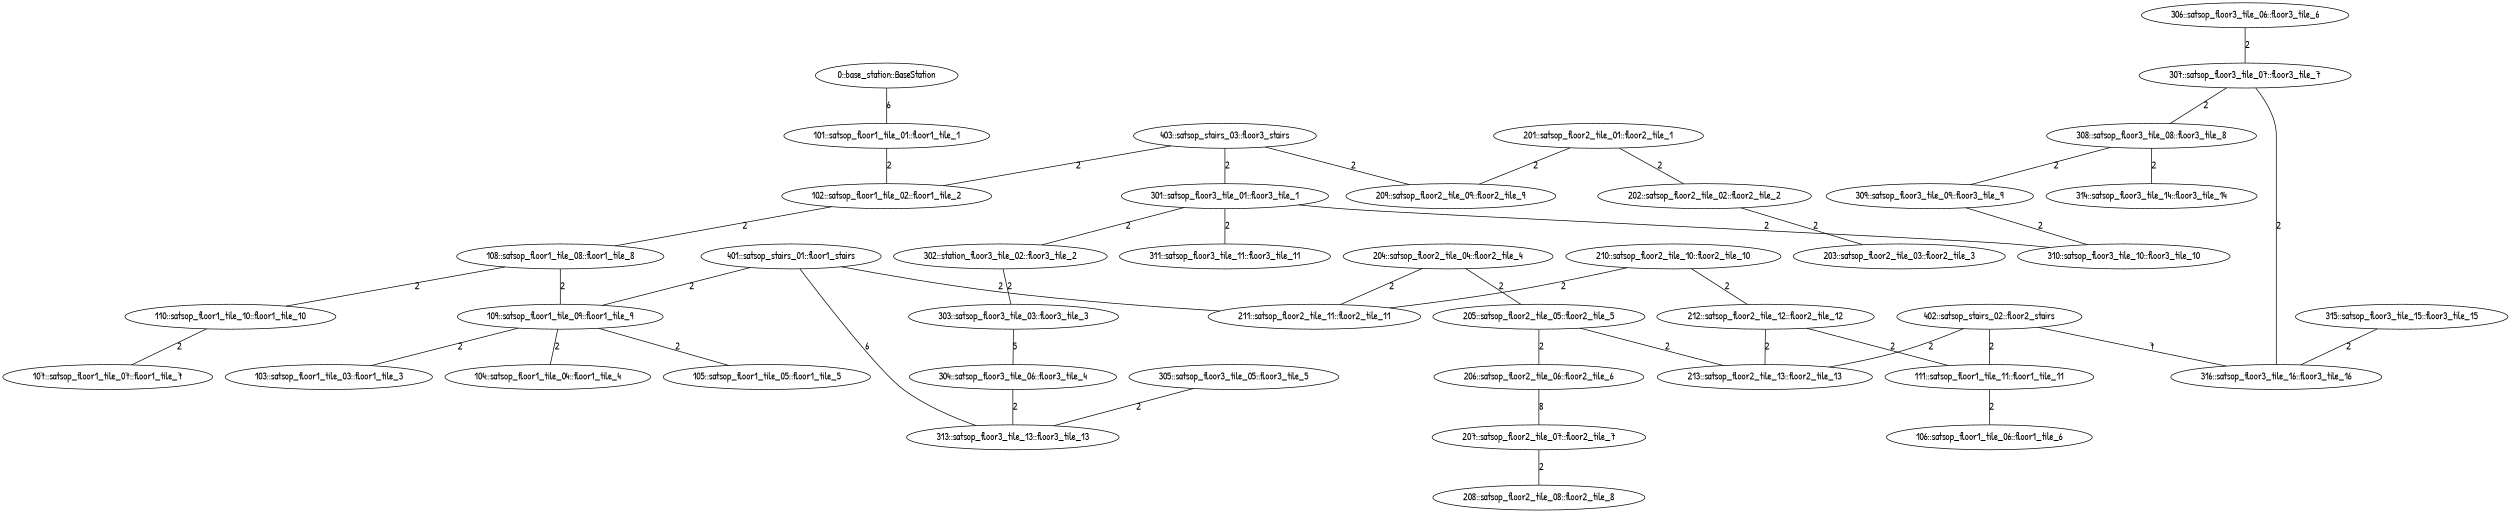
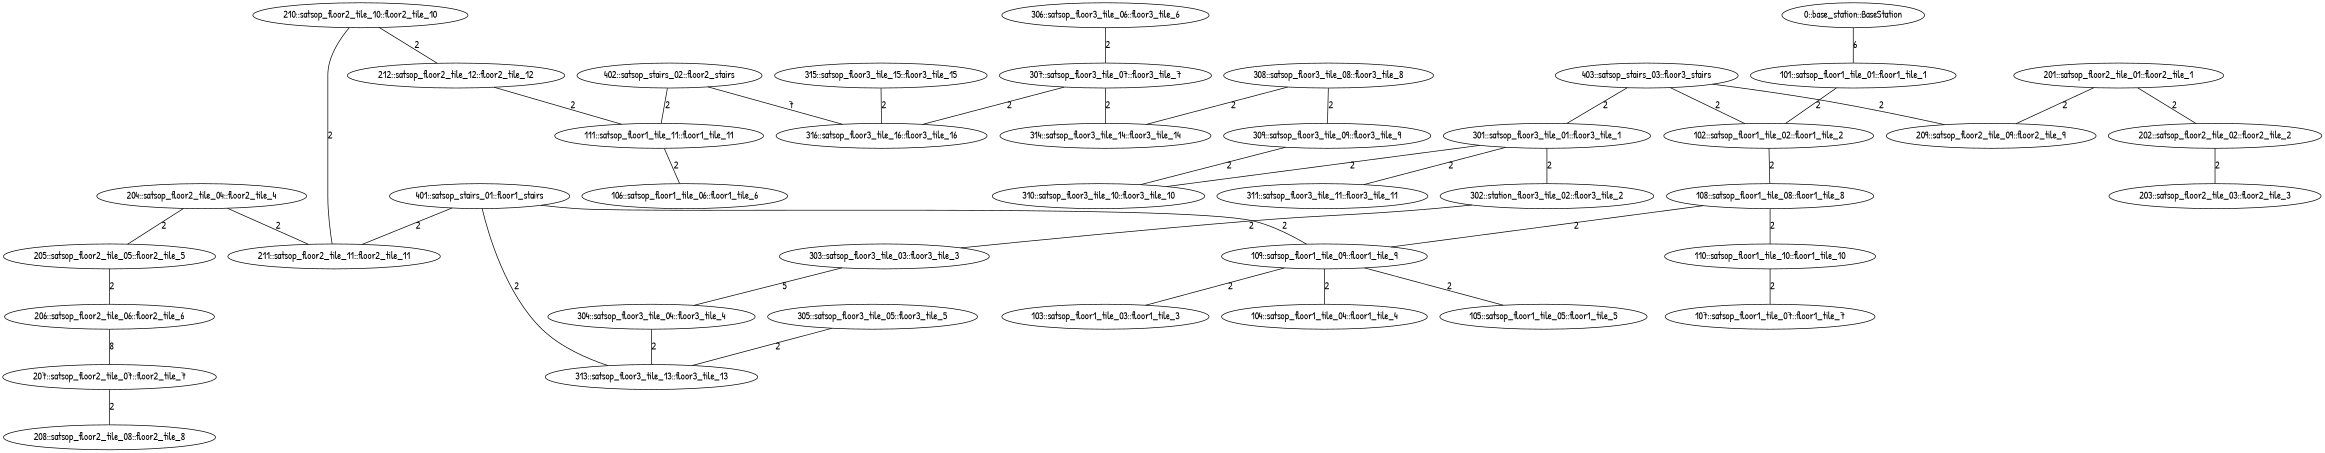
edge "307::satsop_floor3_tile_07::floor3_tile_7" -- "308::satsop_floor3_tile_08::floor3_tile_8": now "307::satsop_floor3_tile_07::floor3_tile_7" -- "314::satsop_floor3_tile_14::floor3_tile_14"
edge "401::satsop_stairs_01::floor1_stairs" -- "313::satsop_floor3_tile_13::floor3_tile_13": label "6" -> "2"
node "304::satsop_floor3_tile_06::floor3_tile_4": label "304::satsop_floor3_tile_06::floor3_tile_4" -> "304::satsop_floor3_tile_04::floor3_tile_4"
node "213::satsop_floor2_tile_13::floor2_tile_13": removed
